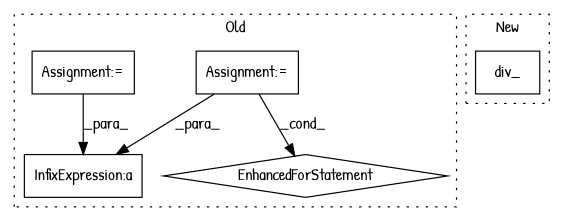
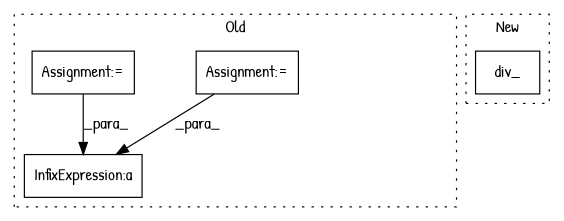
node "EnhancedForStatement": removed
